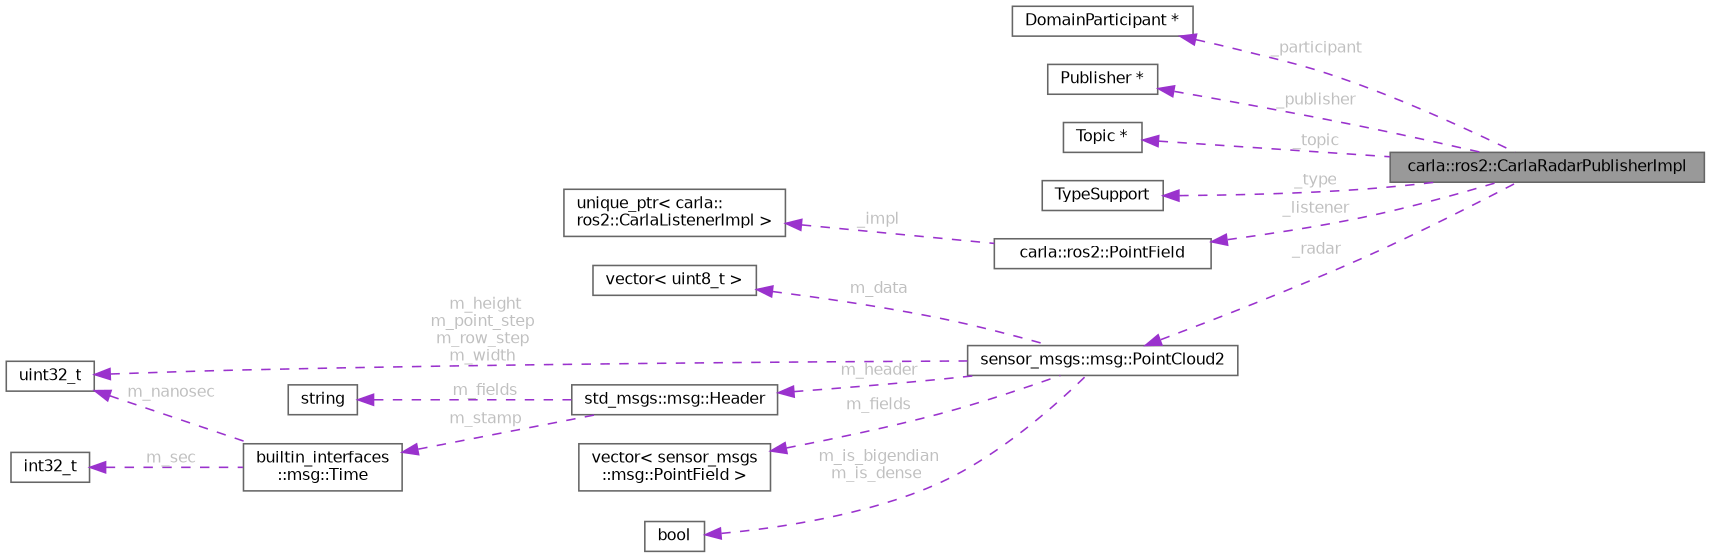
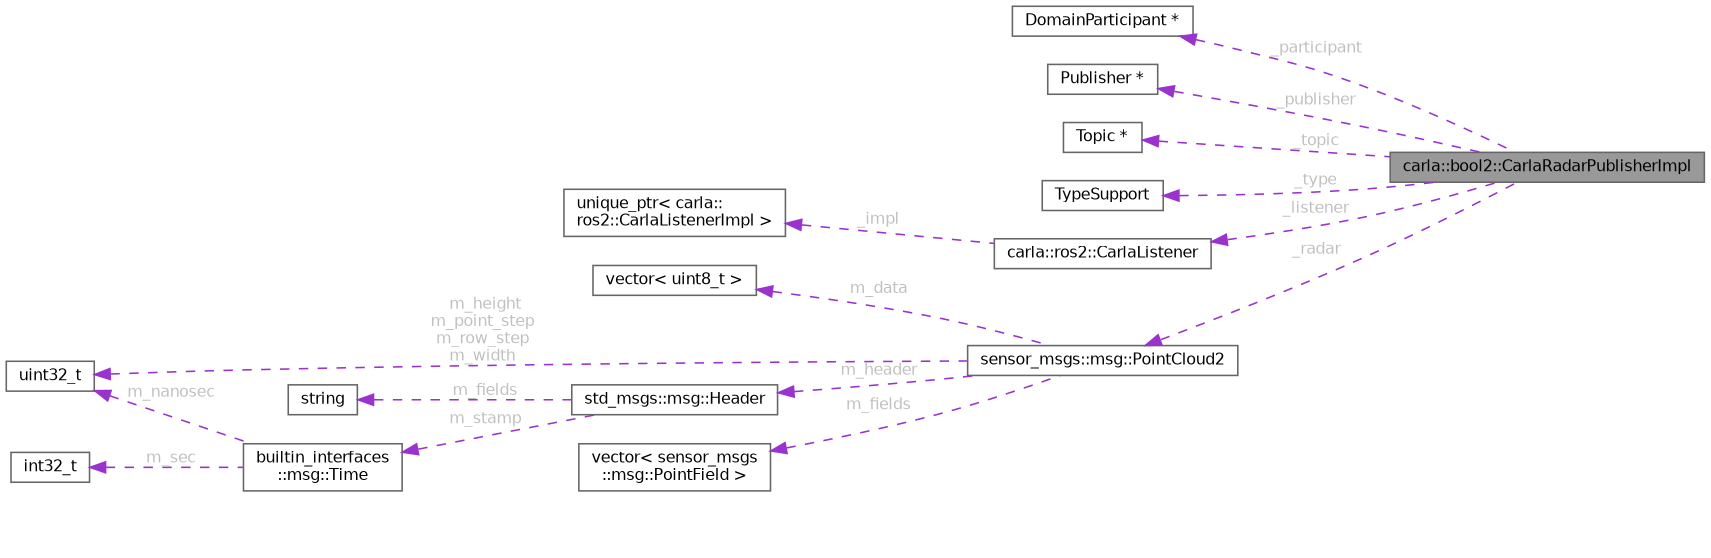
node "carla::ros2::CarlaRadarPublisherImpl": label "carla::ros2::CarlaRadarPublisherImpl" -> "carla::bool2::CarlaRadarPublisherImpl"
node "carla::ros2::PointField": label "carla::ros2::PointField" -> "carla::ros2::CarlaListener"
node "bool": removed
